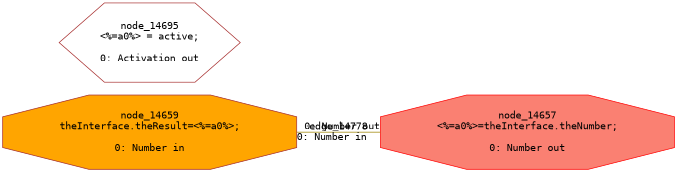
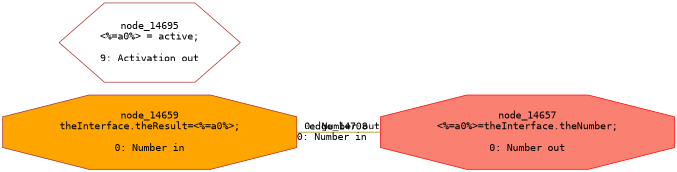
node "node_14695 <%=a0%> = active; 0: Activation out": label "node_14695 <%=a0%> = active; 0: Activation out" -> "node_14695 <%=a0%> = active; 9: Activation out"
edge "node_14659 theInterface.theResult=<%=a0%>; 0: Number in" -- "node_14657 <%=a0%>=theInterface.theNumber; 0: Number out": label "edge_14778" -> "edge_14708"
